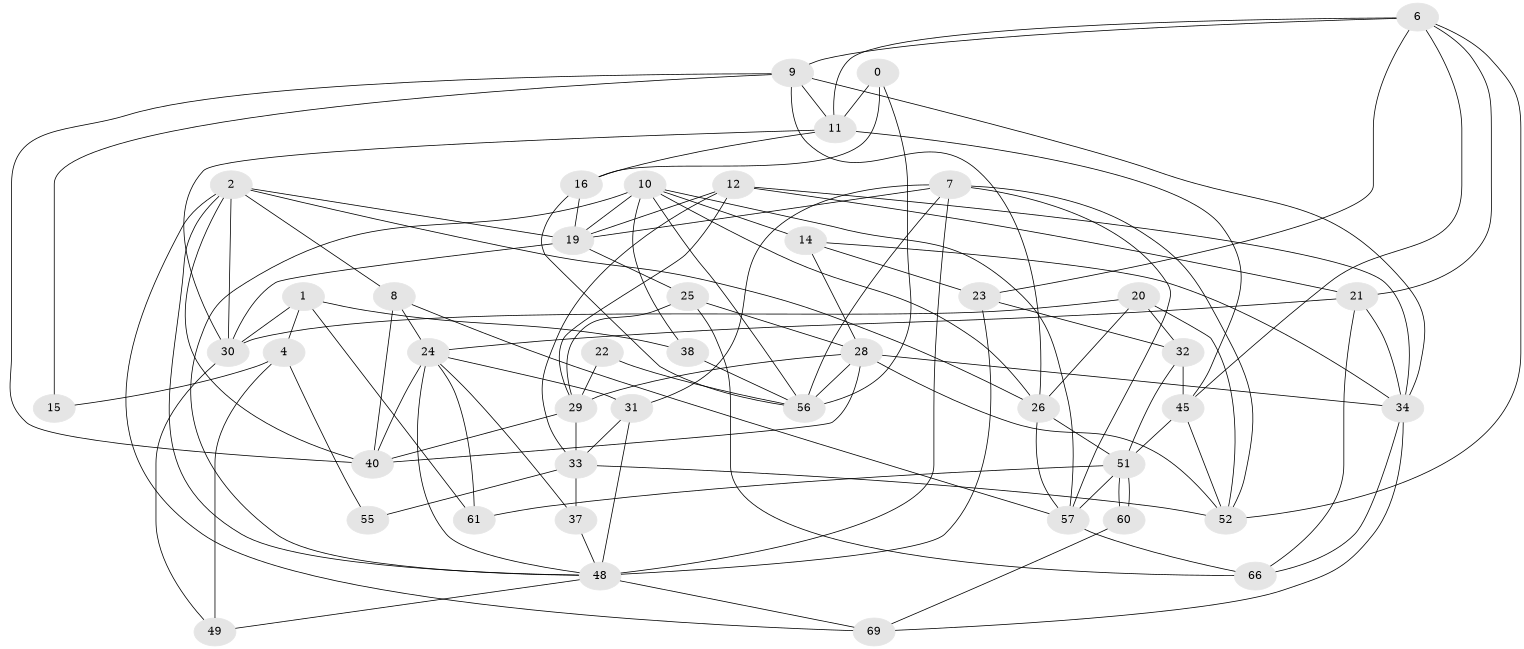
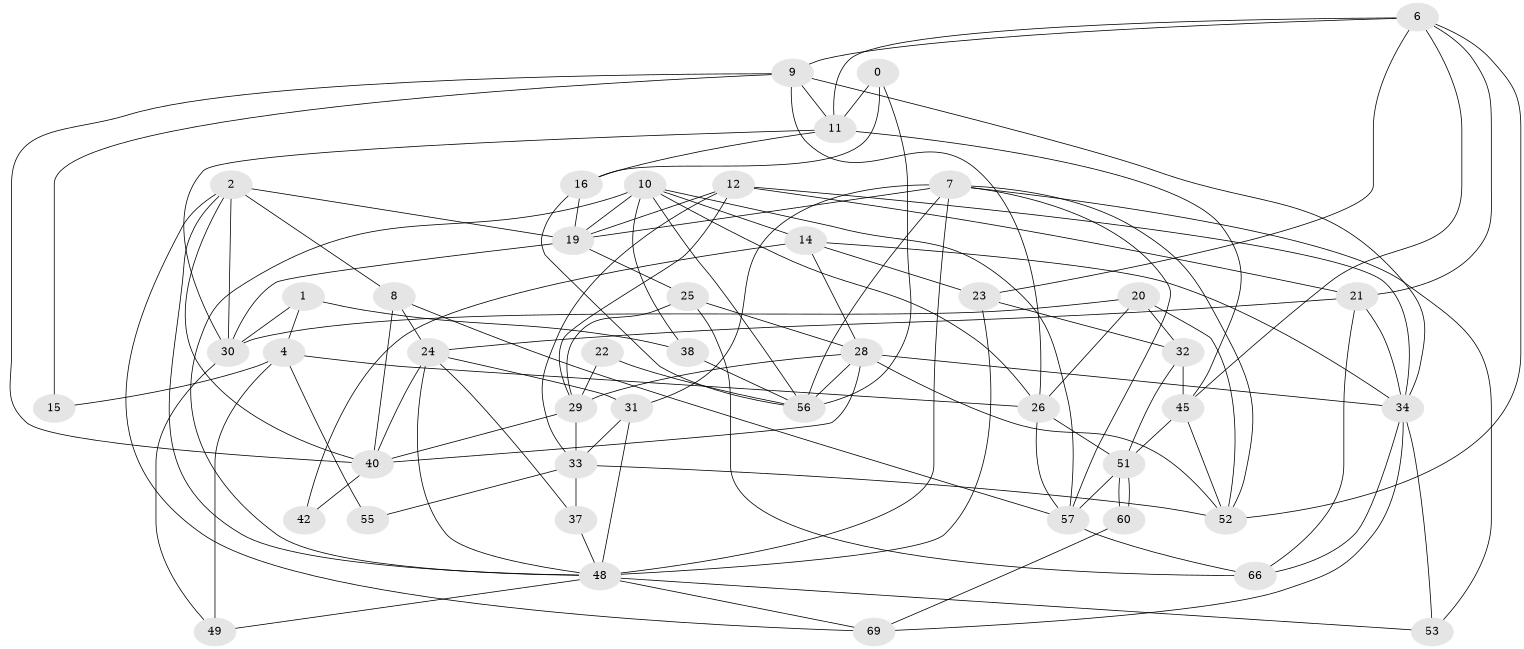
edge "2" -- "26": now "4" -- "26"
node "42": added
node "61": removed
node "53": added
